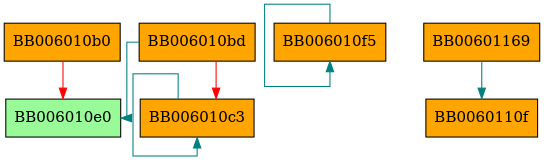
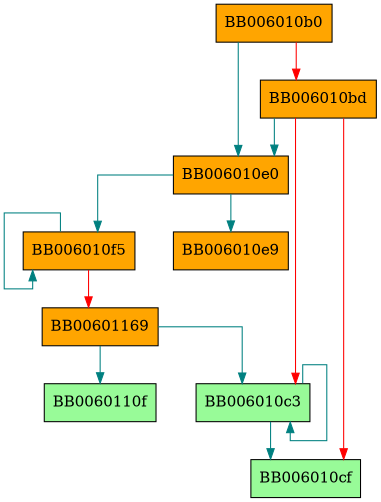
edge "BB006010b0" -> "BB006010bd": added
edge "BB006010b0" -> "BB006010e0": color red -> teal
node "BB006010e0": fillcolor palegreen -> orange
node "BB006010c3": fillcolor orange -> palegreen
node "BB0060110f": fillcolor orange -> palegreen
edge "BB006010e0" -> "BB006010f5": added
node "BB006010e9": added
edge "BB006010f5" -> "BB00601169": added
edge "BB00601169" -> "BB006010c3": added
node "BB006010cf": added
